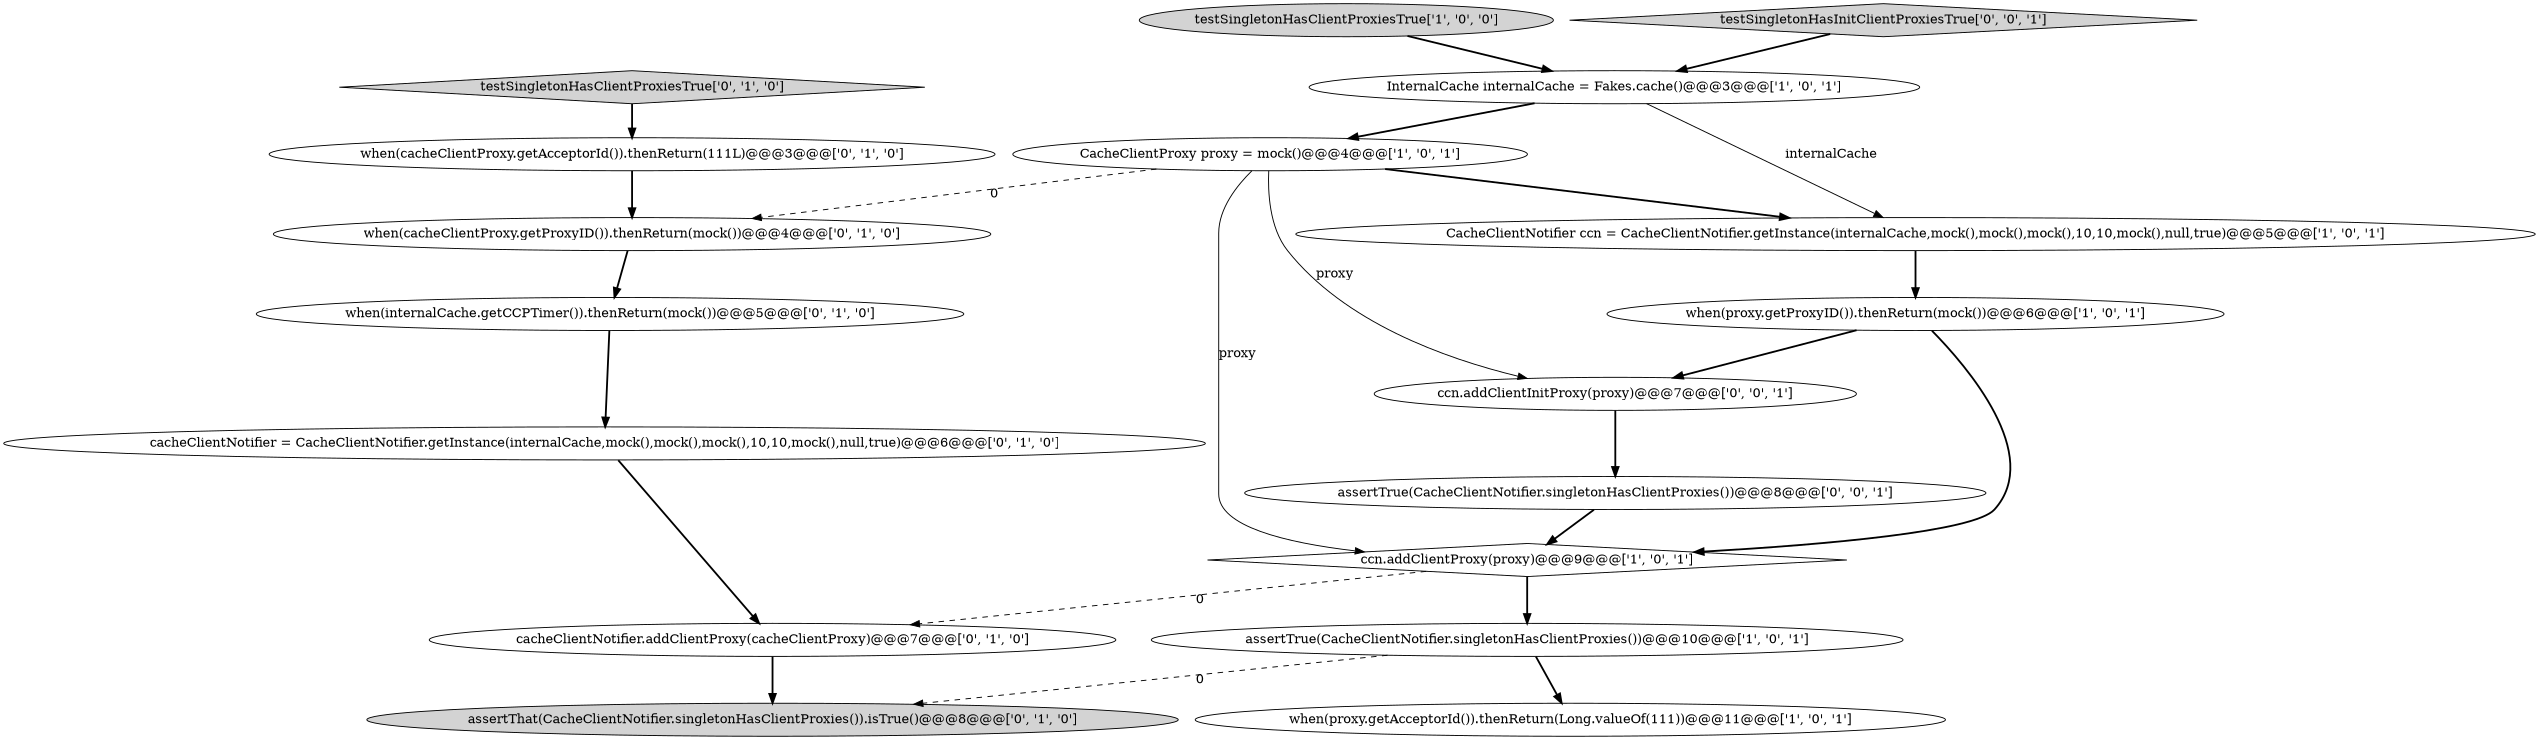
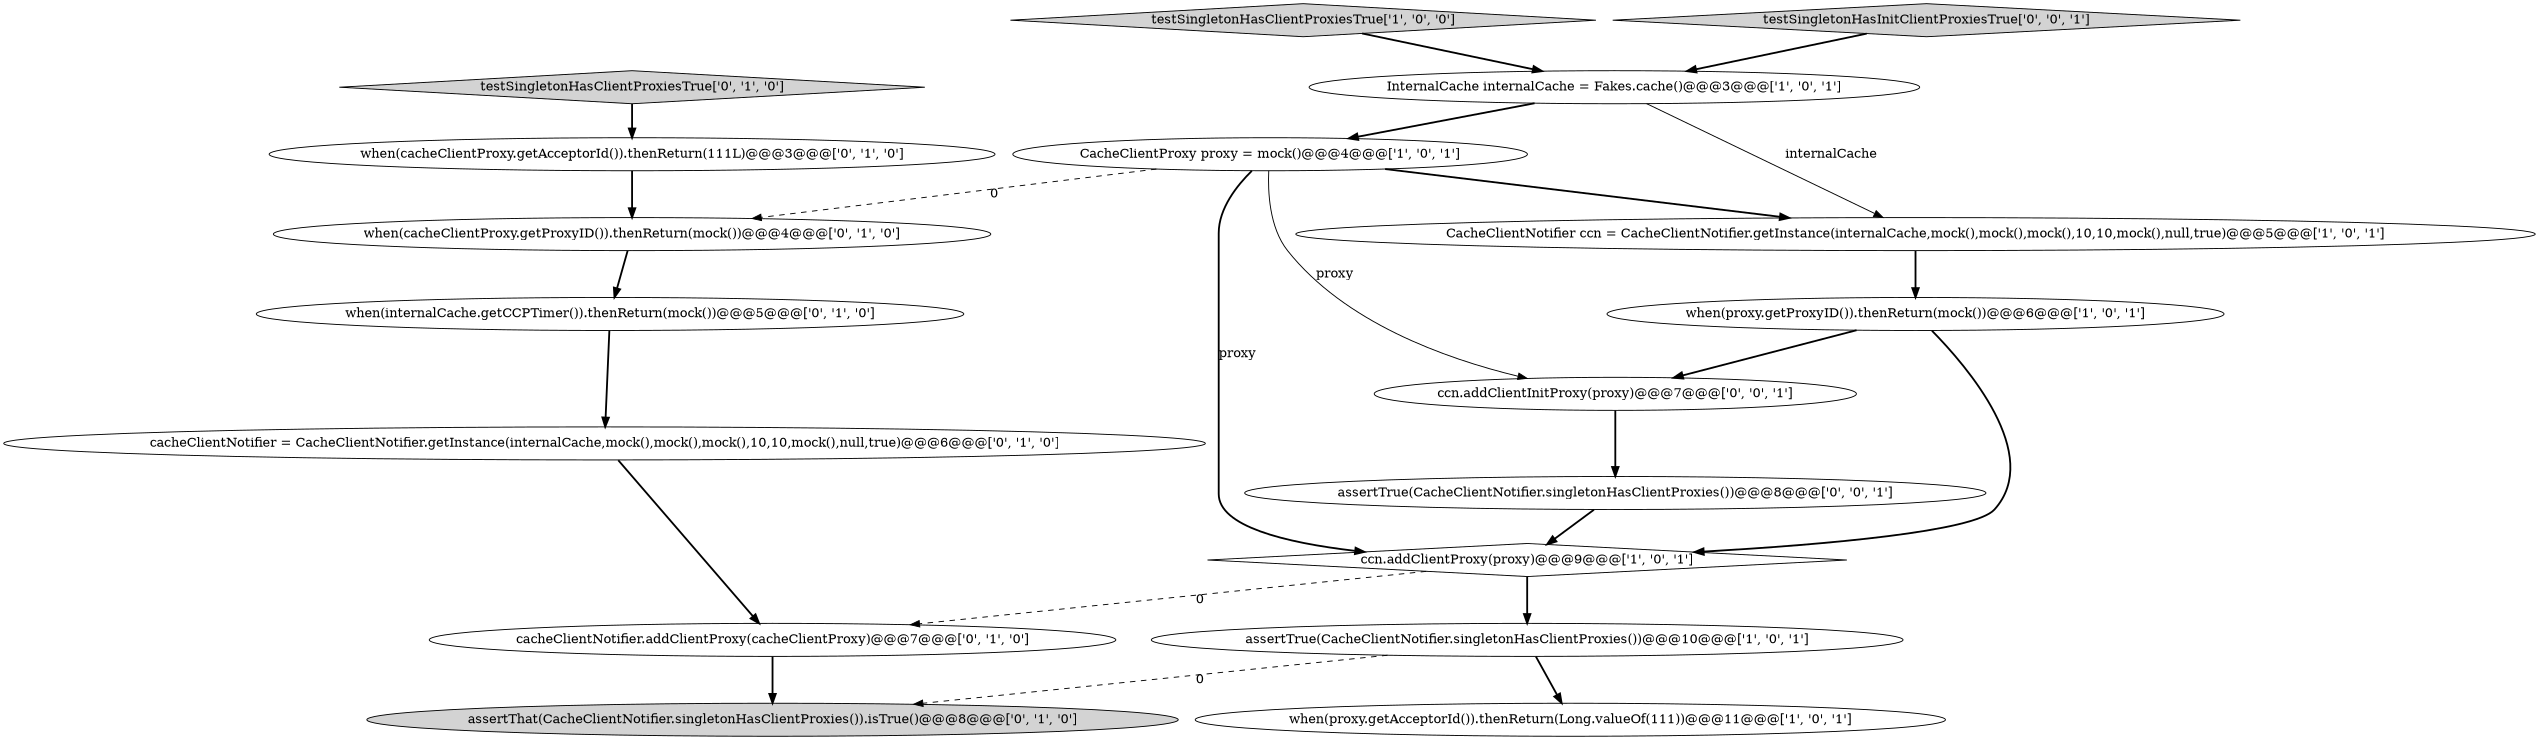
node "testSingletonHasClientProxiesTrue['1', '0', '0']": shape ellipse -> diamond
edge "CacheClientProxy proxy = mock()@@@4@@@['1', '0', '1']" -> "ccn.addClientProxy(proxy)@@@9@@@['1', '0', '1']": style solid -> bold
